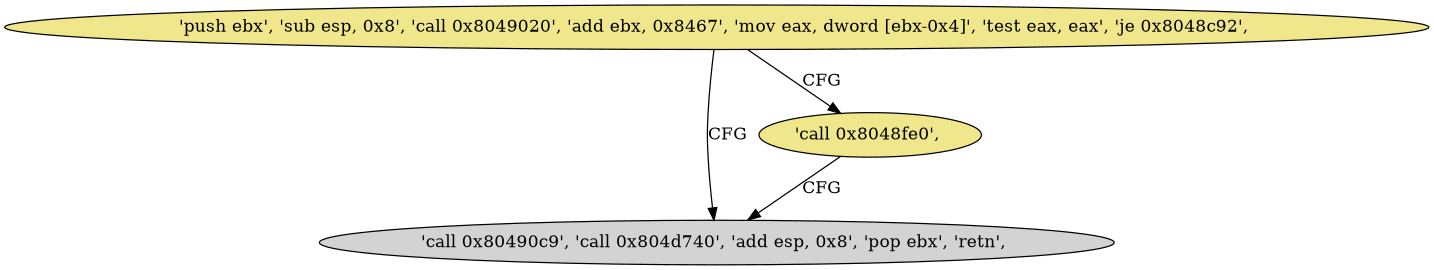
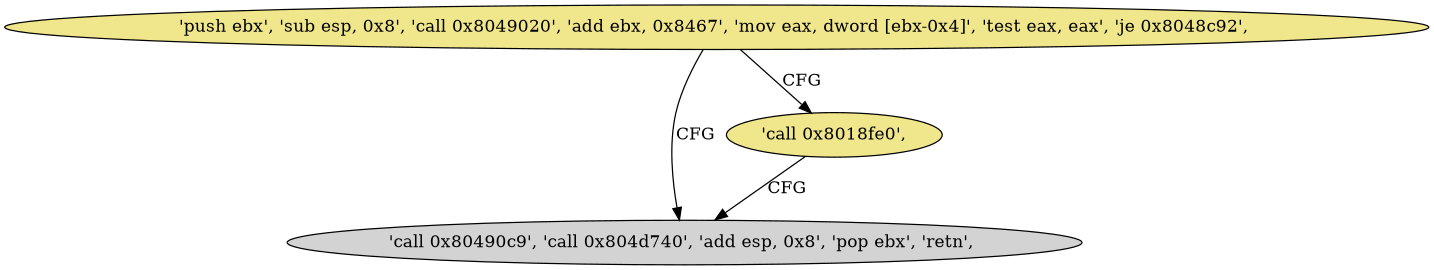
node "'call 0x8048fe0',": label "'call 0x8048fe0'," -> "'call 0x8018fe0',"
